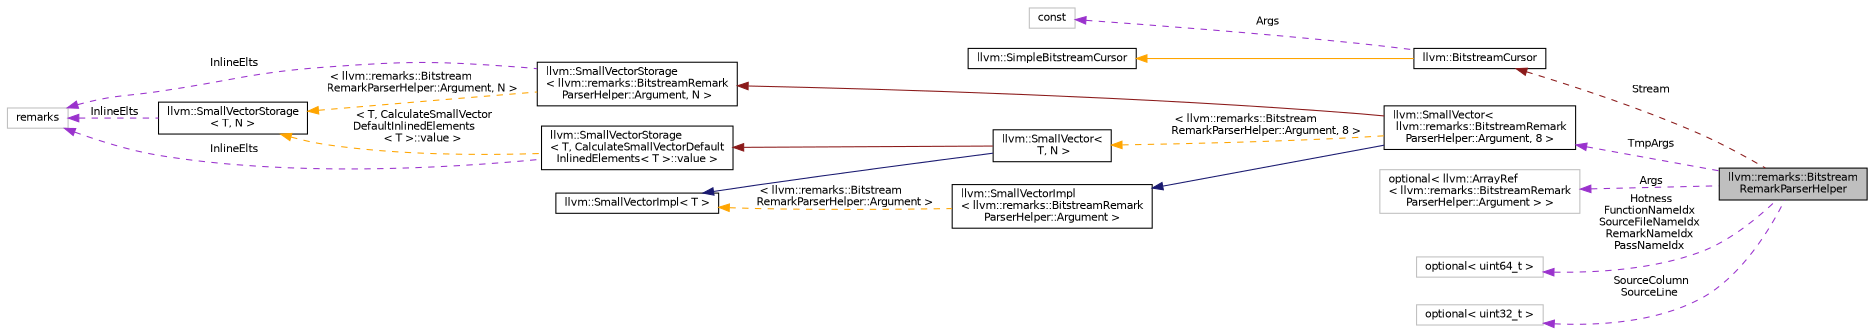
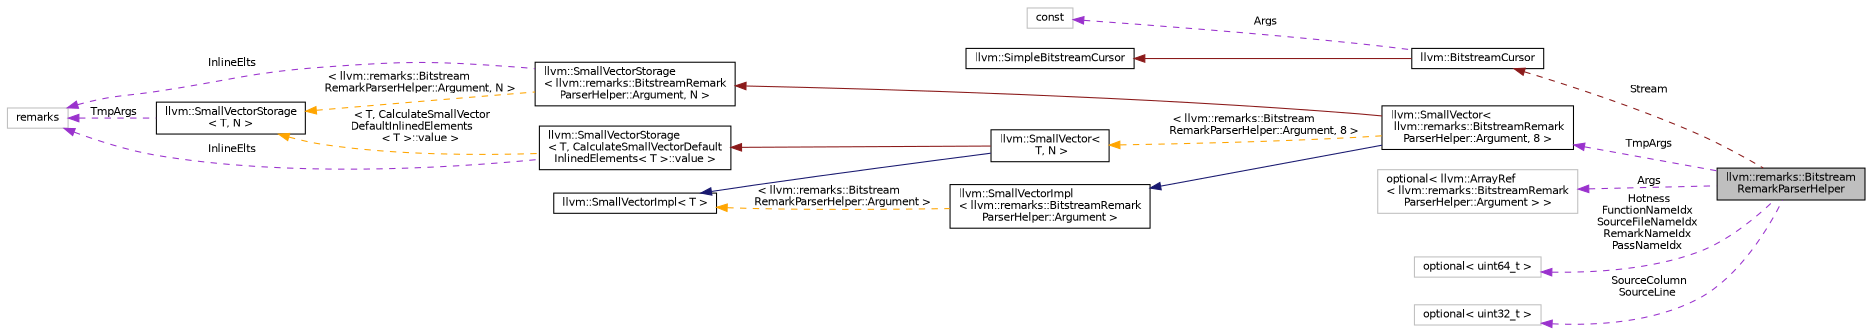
edge "llvm::BitstreamCursor" -> "llvm::SimpleBitstreamCursor": color orange -> firebrick4
edge "llvm::SmallVectorStorage < T, N >" -> "remarks": label " InlineElts" -> " TmpArgs"
